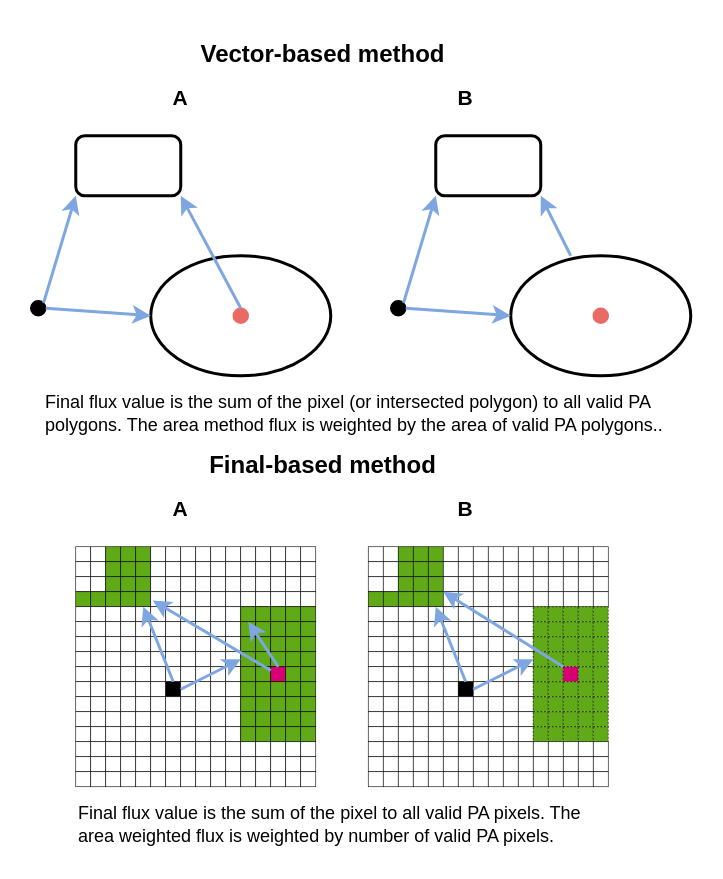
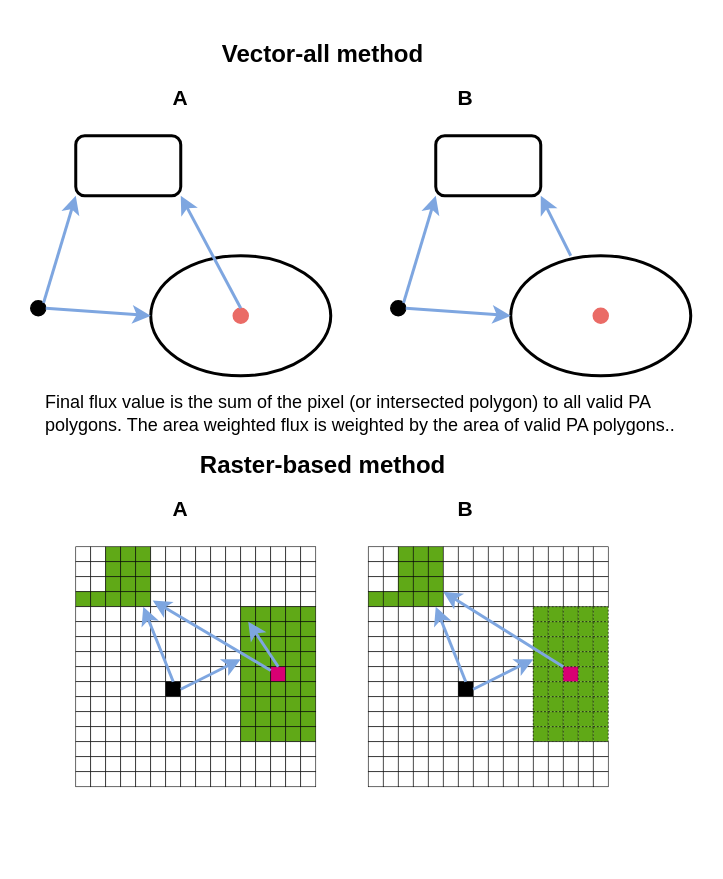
node "Vector-based method": label "Vector-based method" -> "Vector-all method"
node "Final flux value is the sum of the pixel (or intersected polygon) to all valid PA polygons. The area method flux is weighted by the area of valid PA polygons..": label "Final flux value is the sum of the pixel (or intersected polygon) to all valid PA polygons. The area method flux is weighted by the area of valid PA polygons.." -> "Final flux value is the sum of the pixel (or intersected polygon) to all valid PA polygons. The area weighted flux is weighted by the area of valid PA polygons.."
node "Final-based method": label "Final-based method" -> "Raster-based method"
node "Final flux value is the sum of the pixel to all valid PA pixels. The area weighted flux is weighted by number of valid PA pixels.": removed
